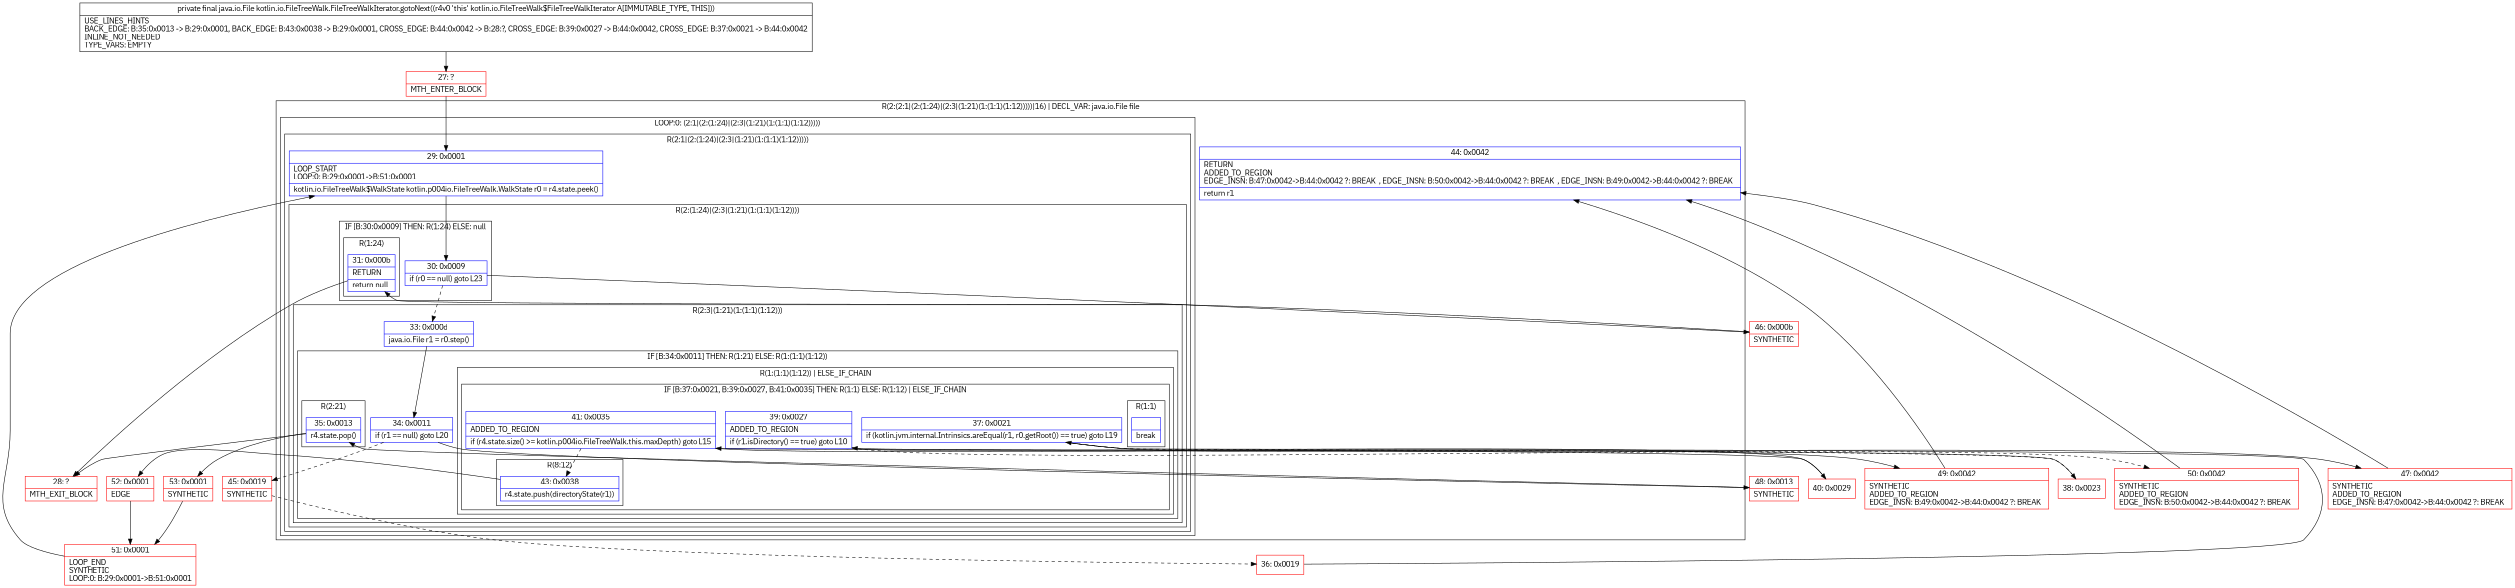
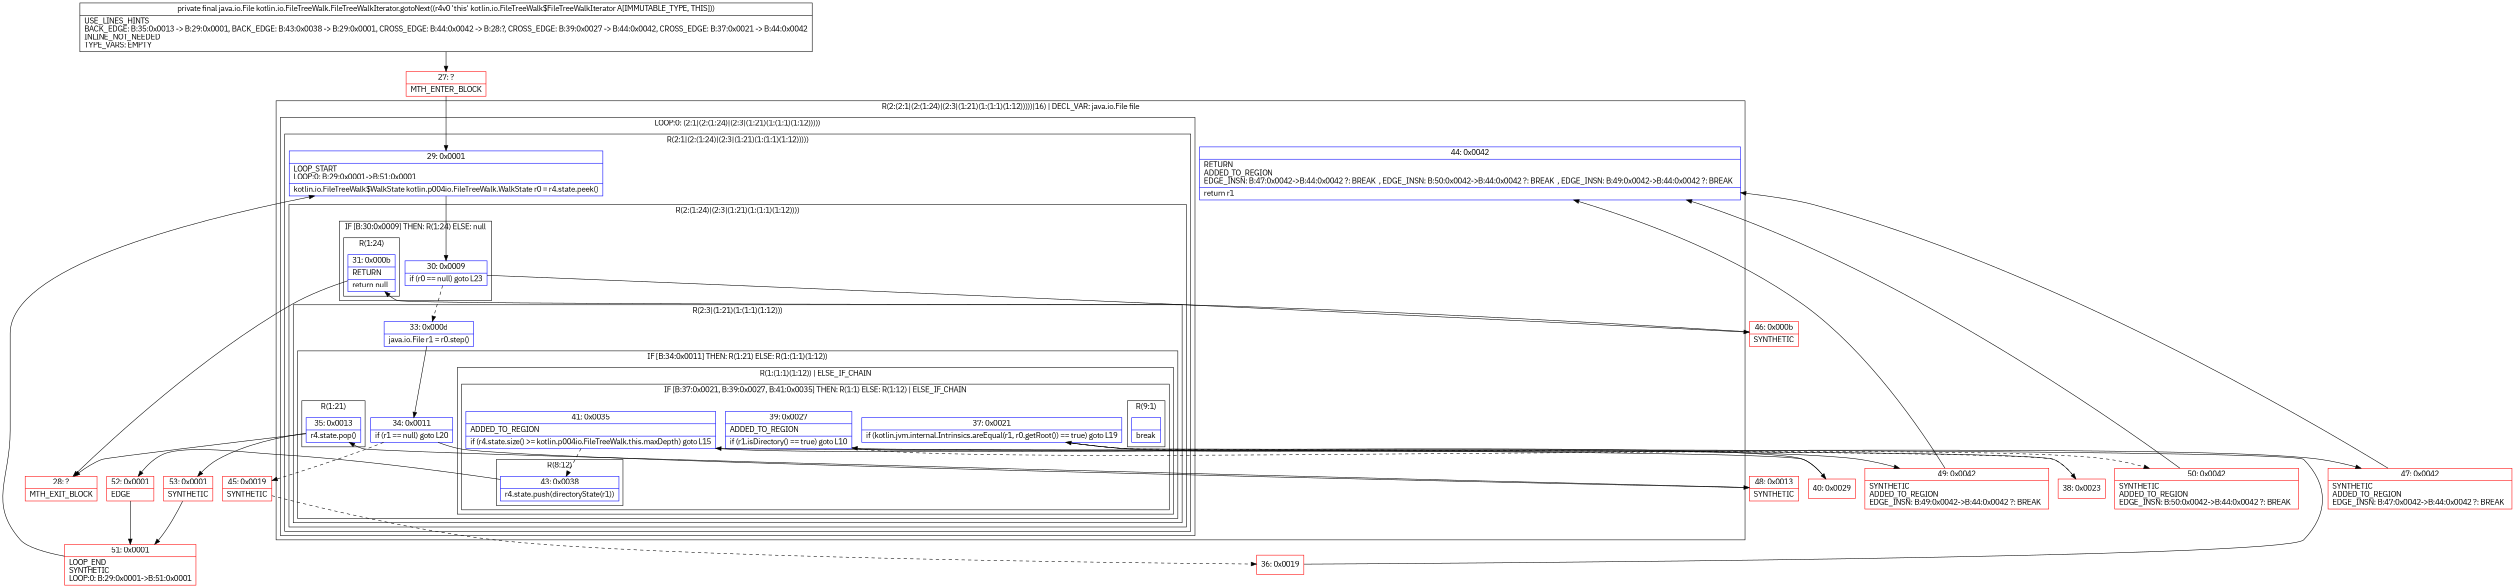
cluster "R(2:21)": label "R(2:21)" -> "R(1:21)"
cluster "R(1:1)": label "R(1:1)" -> "R(9:1)"
